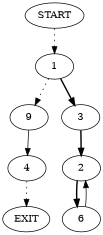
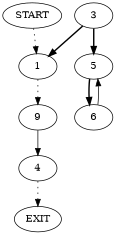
edge "1" -> "3": reversed
node "2": label "2" -> "5"
